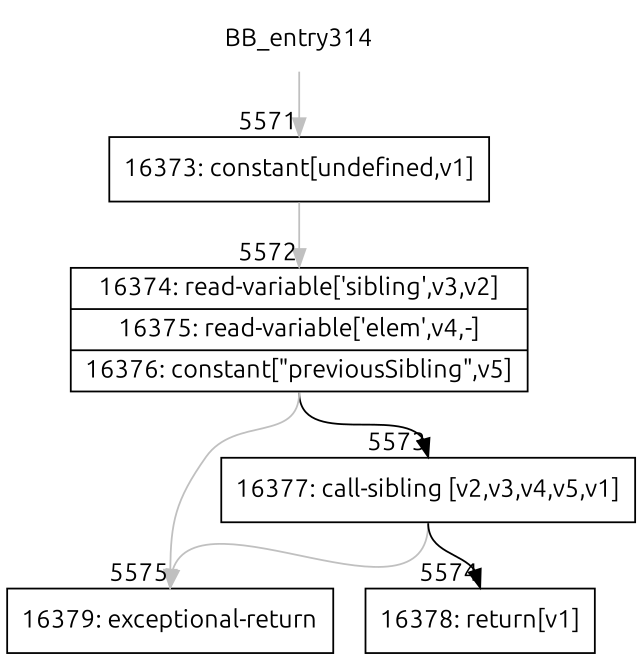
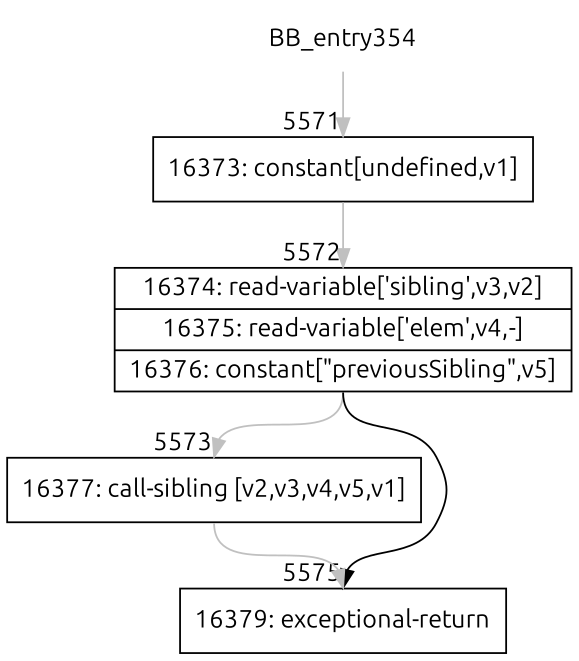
node "BB_entry314": label "BB_entry314" -> "BB_entry354"
edge "16374: read-variable['sibling',v3,v2]" -> "16377: call-sibling [v2,v3,v4,v5,v1]": color black -> gray
edge "16374: read-variable['sibling',v3,v2]" -> "16379: exceptional-return": color gray -> black
node "16378: return[v1]": removed
